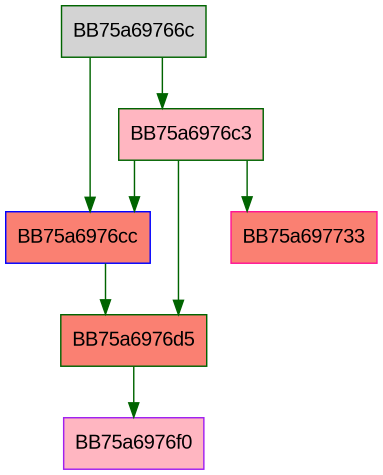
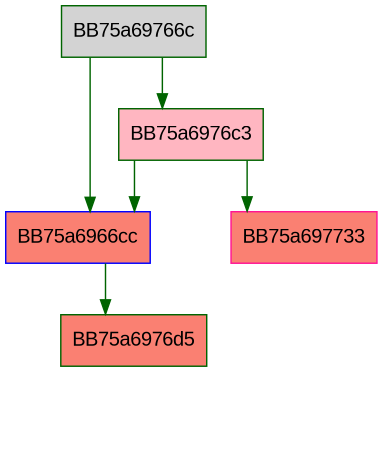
edge "BB75a6976c3" -> "BB75a6976d5": removed
node "BB75a6976cc": label "BB75a6976cc" -> "BB75a6966cc"
node "BB75a6976f0": removed
